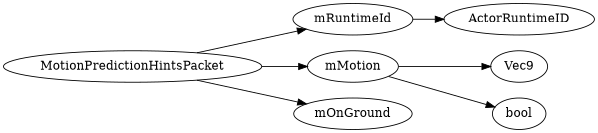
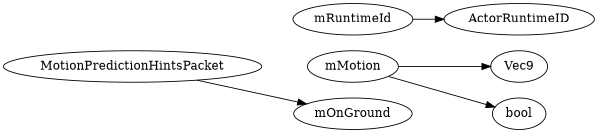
edge "MotionPredictionHintsPacket" -> "mRuntimeId": removed
edge "MotionPredictionHintsPacket" -> "mMotion": removed
